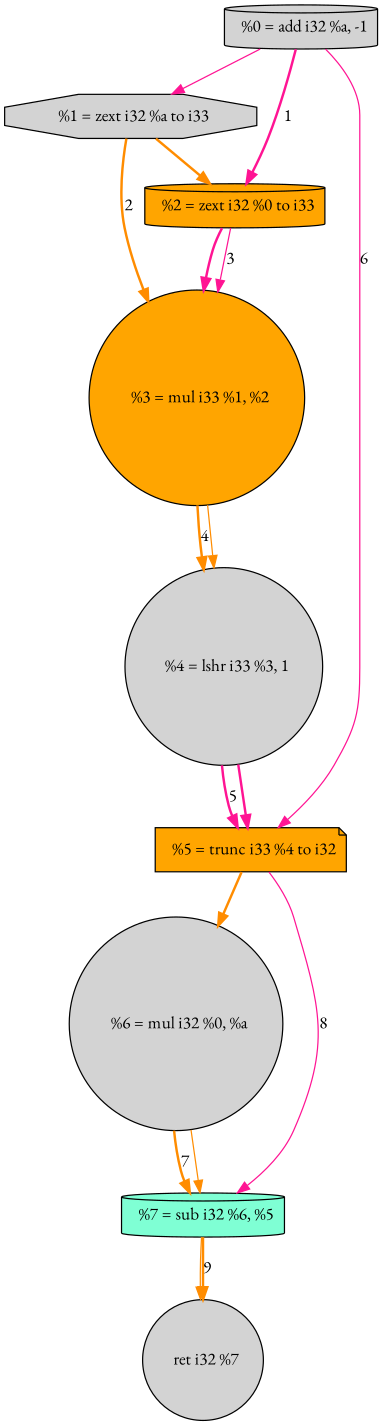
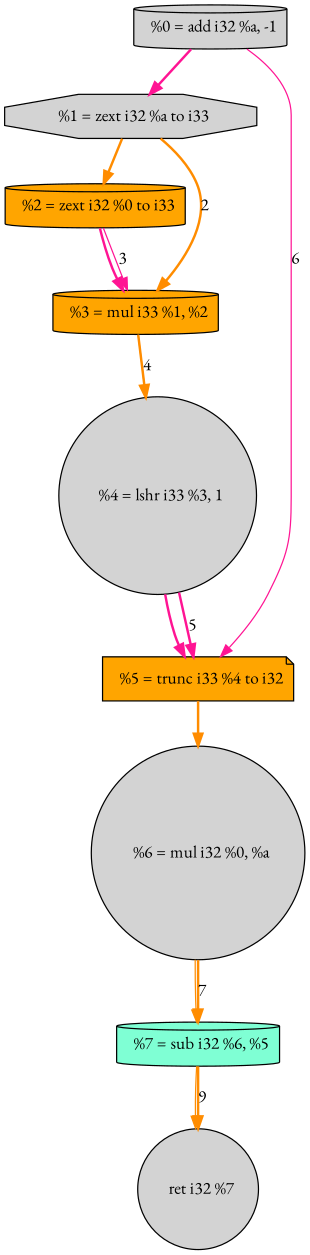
edge "%0 = add i32 %a, -1" -> "%1 = zext i32 %a to i33": style solid -> bold
edge "%0 = add i32 %a, -1" -> "%2 = zext i32 %0 to i33": removed, label "1"
node "%3 = mul i33 %1, %2": shape circle -> cylinder
edge "%5 = trunc i33 %4 to i32" -> "%7 = sub i32 %6, %5": removed, label "8"
